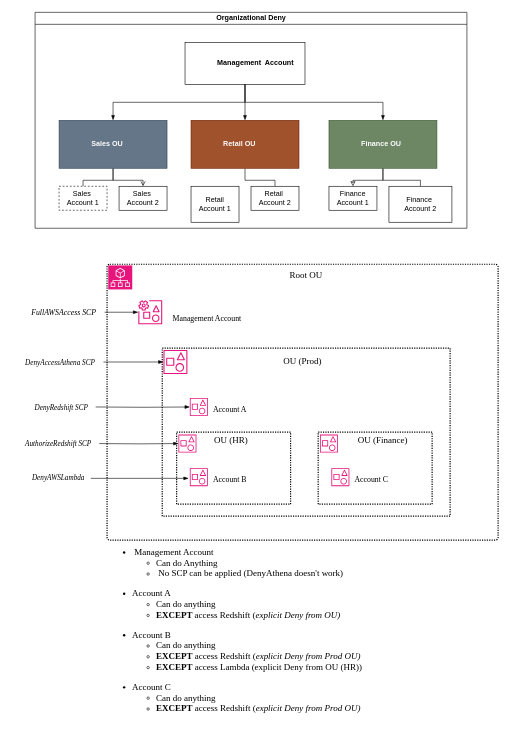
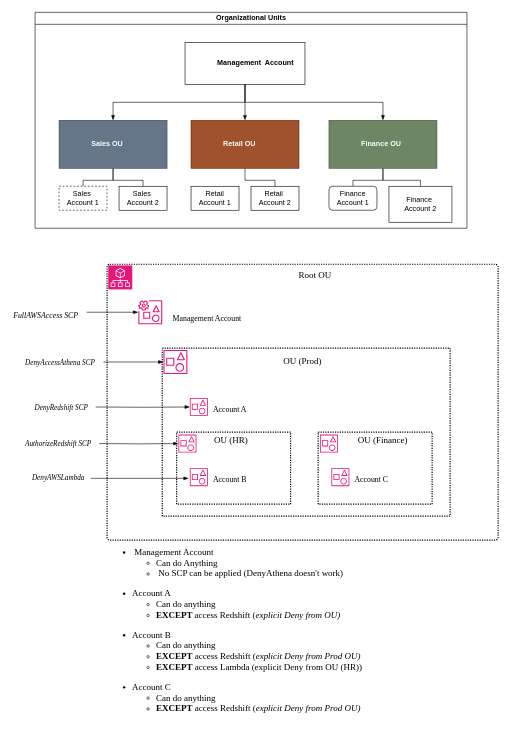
node "Organizational Deny": label "Organizational Deny" -> "Organizational Units"
edge "Sales OU" -> "Sales Account 2": arrowhead open -> none
edge "Finance OU" -> "Finance Account 1": arrowhead classic -> none
node "Finance Account 1": shape rectangle -> rounded rectangle
node "Retail Account 1": size 48x36 -> 48x24
node "Root OU": moved (306, 275) -> (315, 275)
node "FullAWSAccess SCP": moved (64, 312) -> (46, 315)
